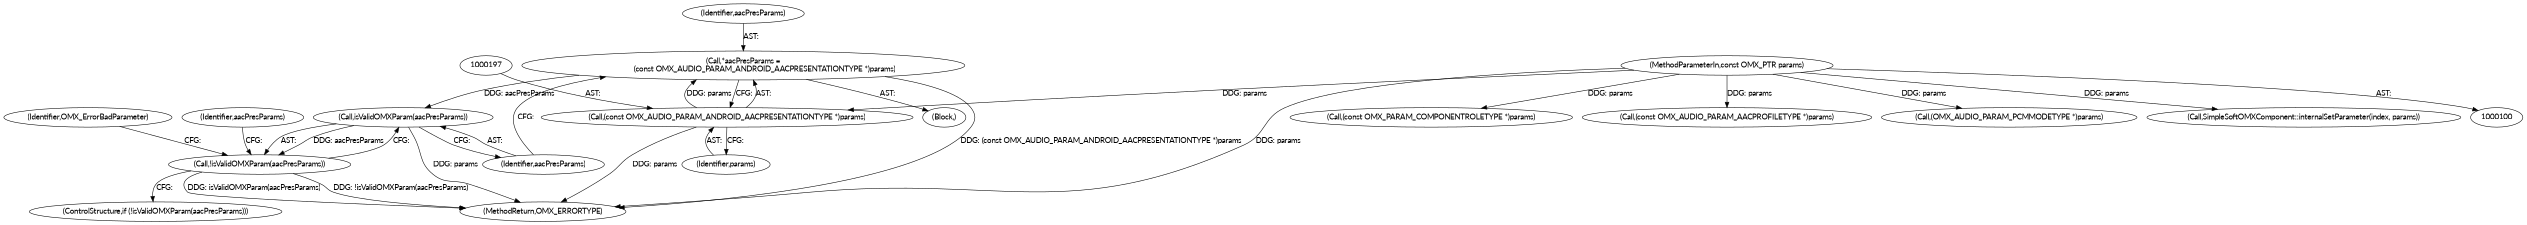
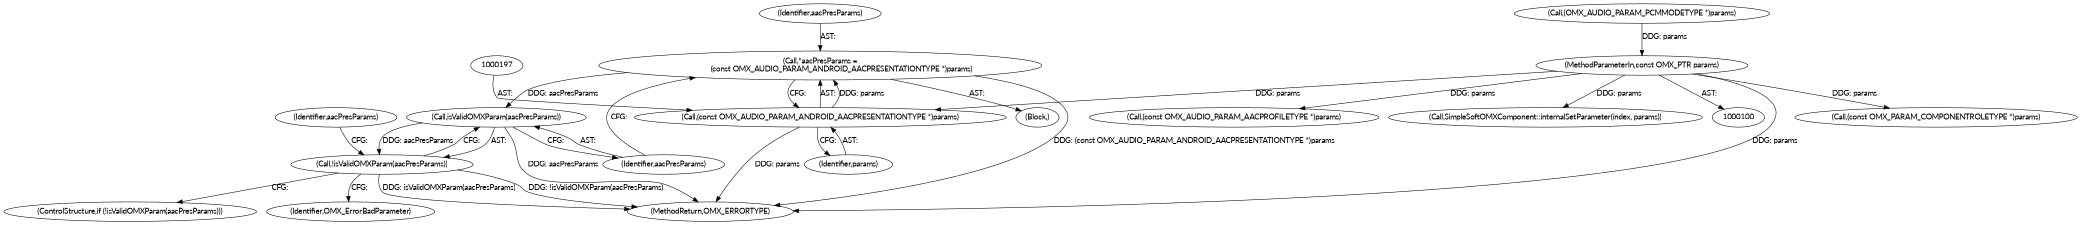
edge "(MethodParameterIn,const OMX_PTR params)" -> "(Call,(OMX_AUDIO_PARAM_PCMMODETYPE *)params)": reversed
edge "(Identifier,OMX_ErrorBadParameter)" -> "(Call,!isValidOMXParam(aacPresParams))": reversed
edge "(Call,isValidOMXParam(aacPresParams))" -> "(MethodReturn,OMX_ERRORTYPE)": label "DDG: params" -> "DDG: aacPresParams"
